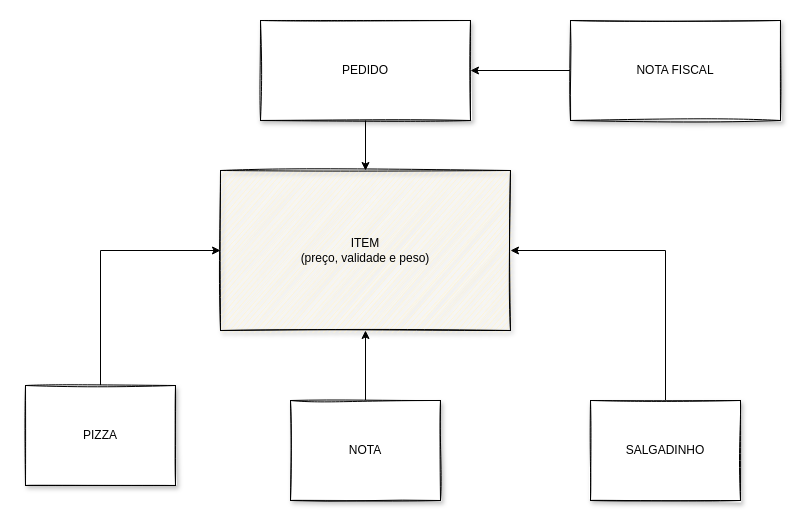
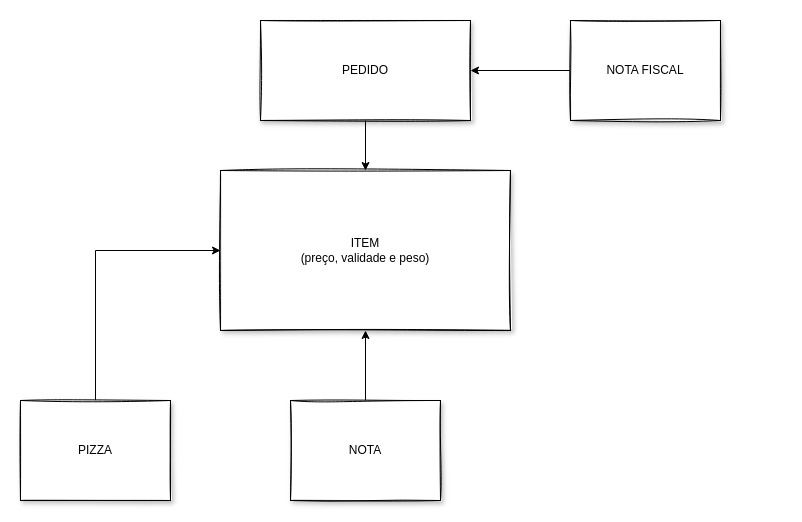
node "NOTA FISCAL": size 210x100 -> 150x100
node "ITEM (preço, validade e peso)": fillcolor #fff2cc -> #ffffff
edge "SALGADINHO" -> "ITEM (preço, validade e peso)": removed
node "PIZZA": moved (101, 436) -> (96, 451)
node "SALGADINHO": removed
